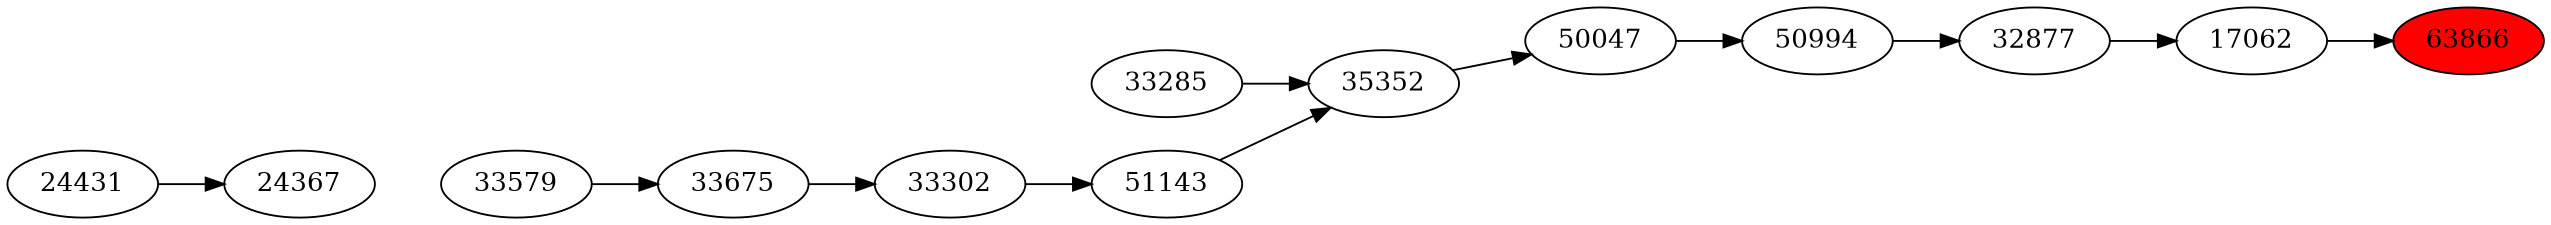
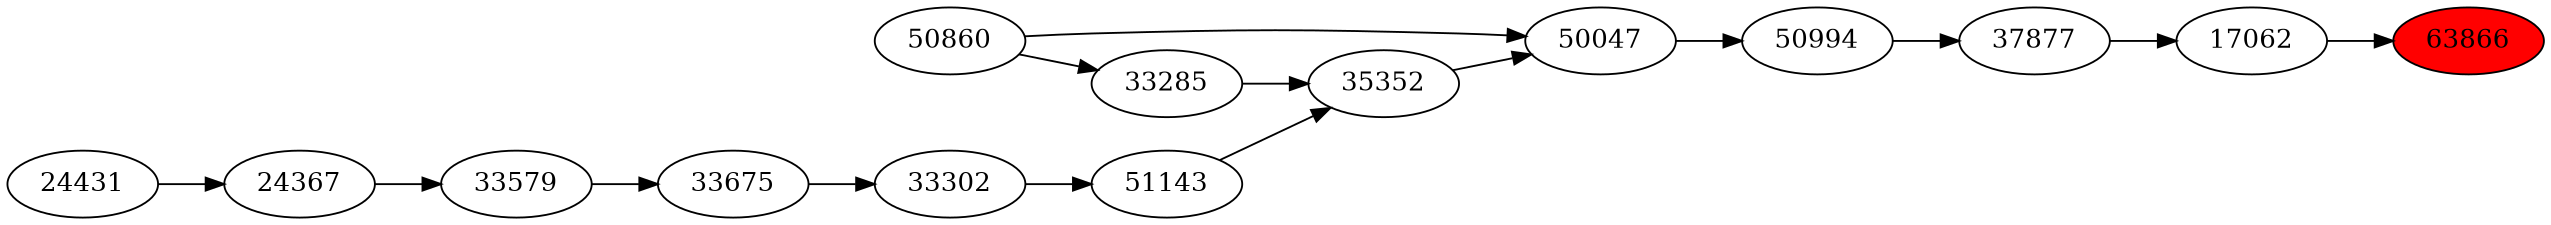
node "50860": added
node "32877": label "32877" -> "37877"
edge "24367" -> "33579": added
